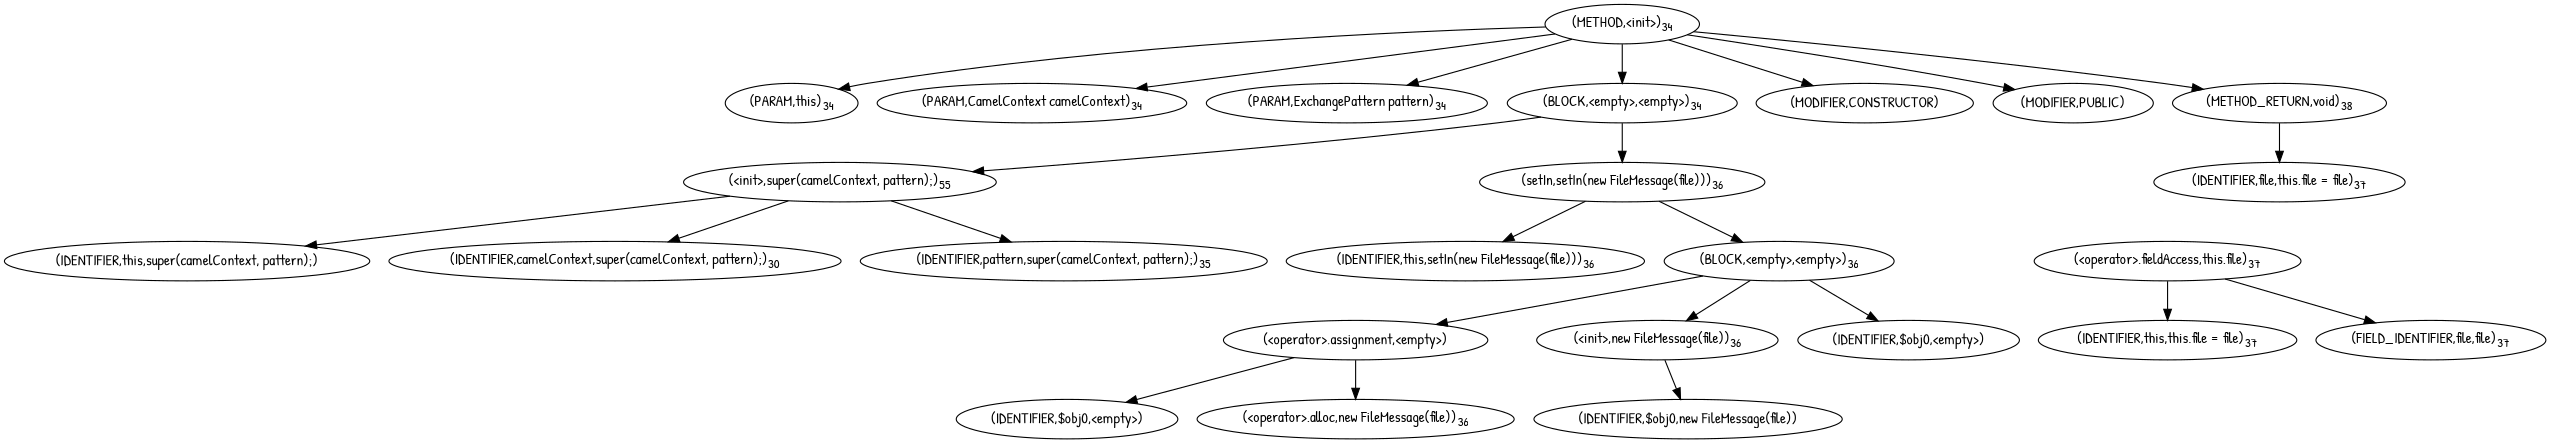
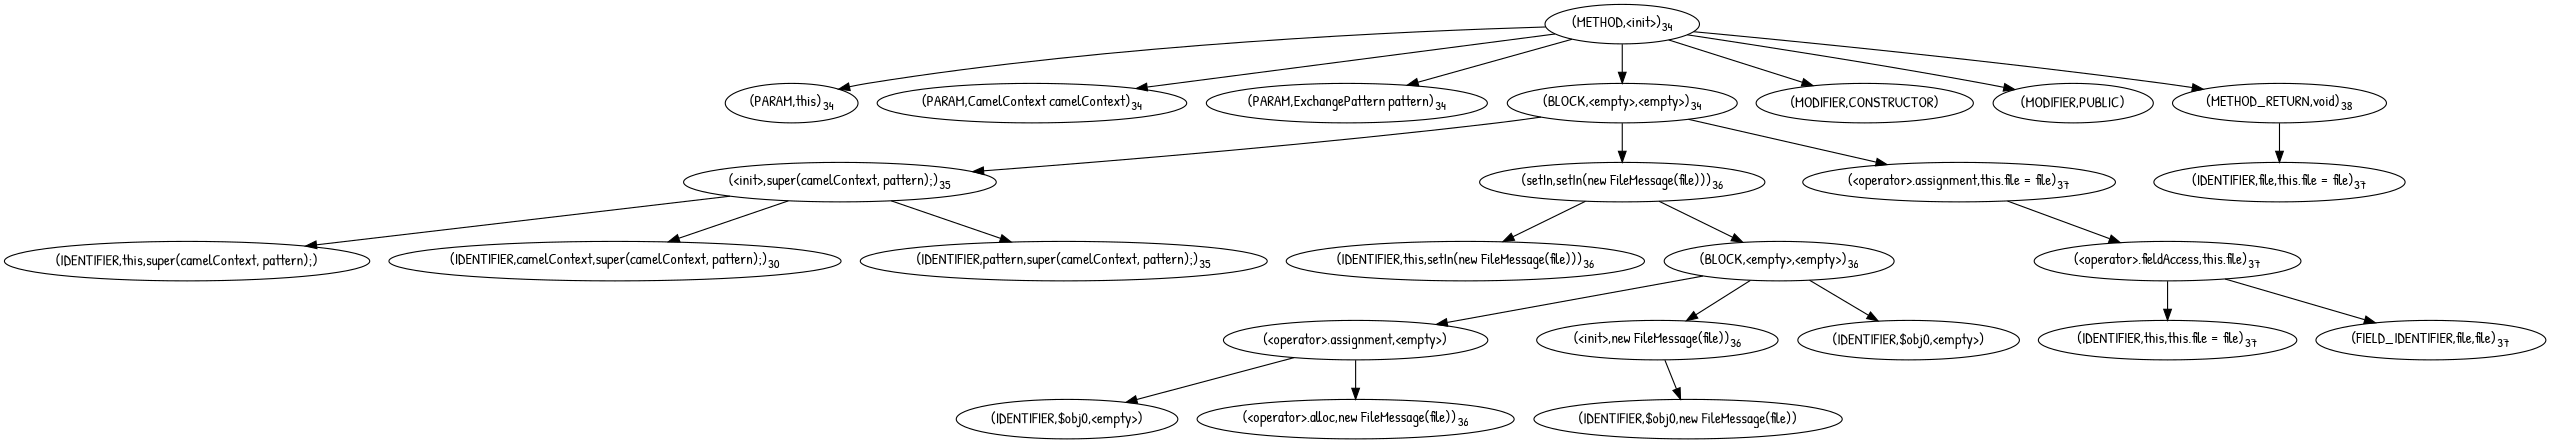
node "(<init>,super(camelContext, pattern);)": text "55" -> "35"
node "(<operator>.assignment,this.file = file)": added
